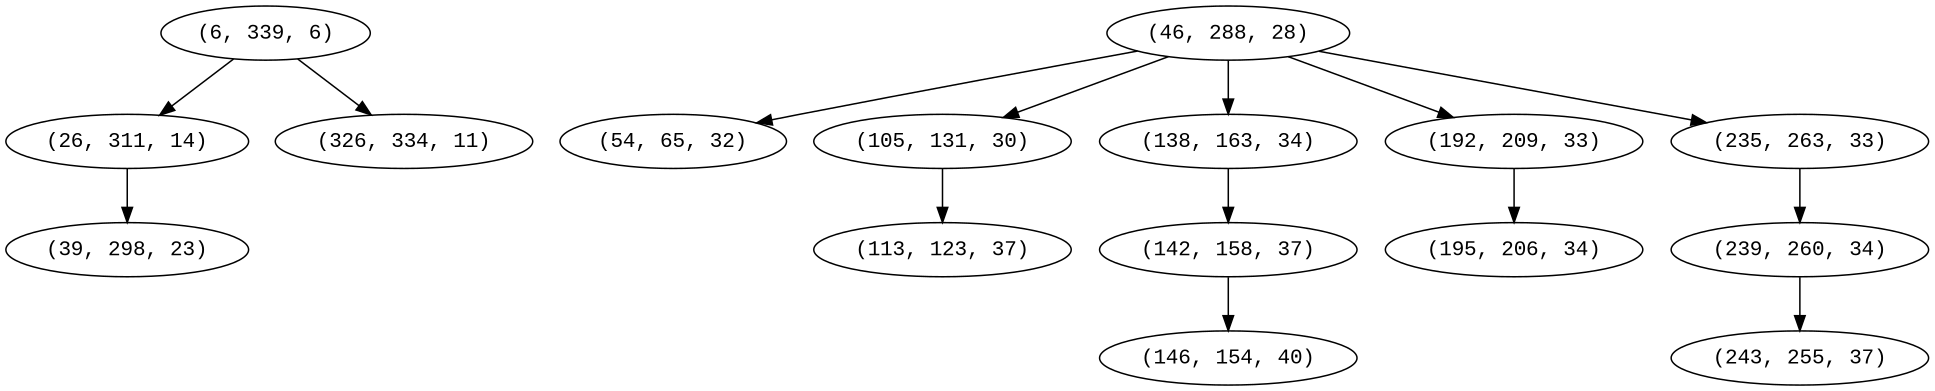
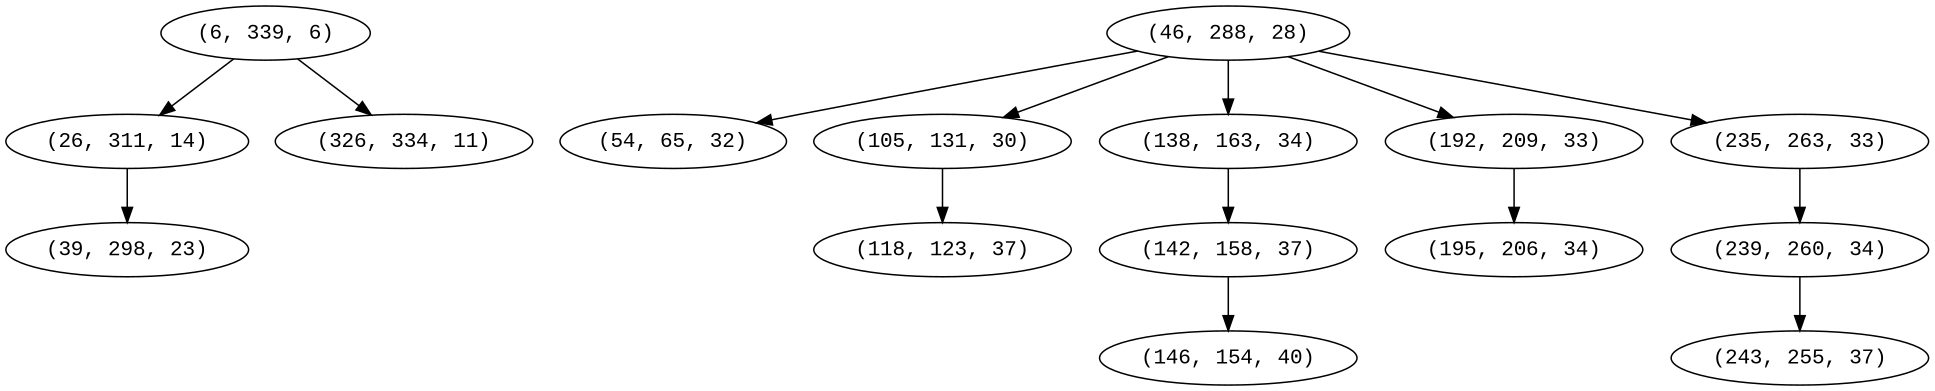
node "(113, 123, 37)": label "(113, 123, 37)" -> "(118, 123, 37)"
